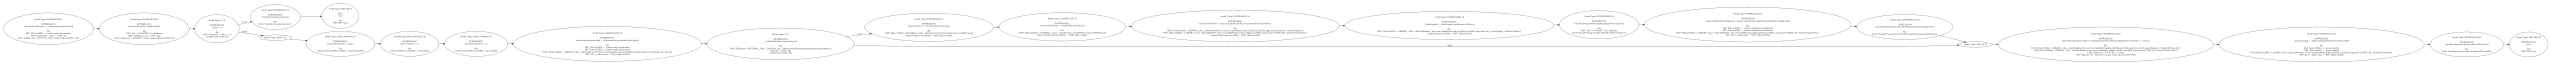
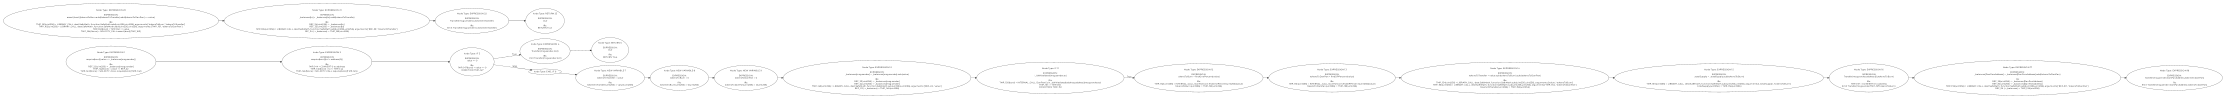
node "Node Type: RETURN 5 REF: true IRs: RETURN True": label "Node Type: RETURN 5 REF: true IRs: RETURN True" -> "Node Type: RETURN 5 EXPRESSION: true IRs: RETURN True"
node "Node Type: END_IF 19": removed
